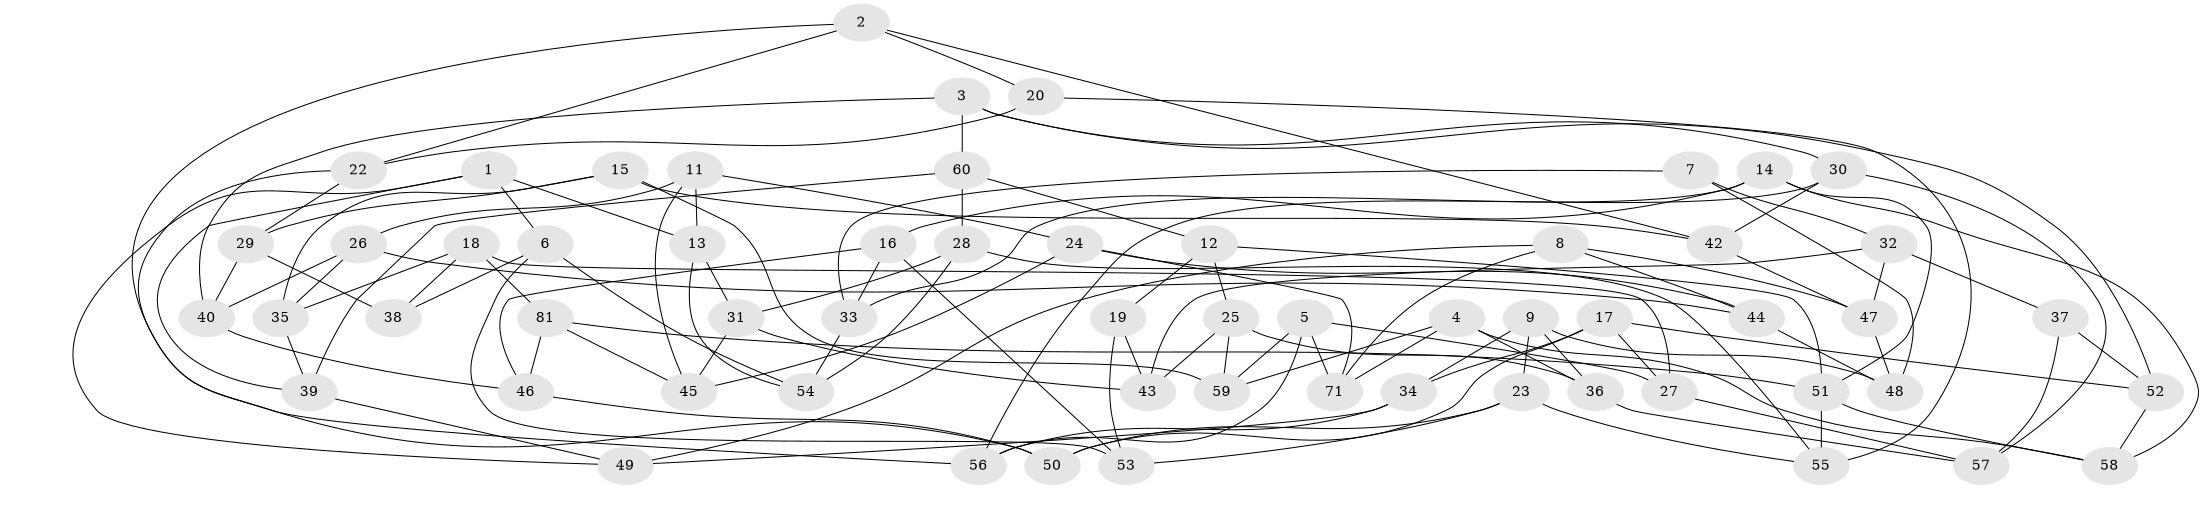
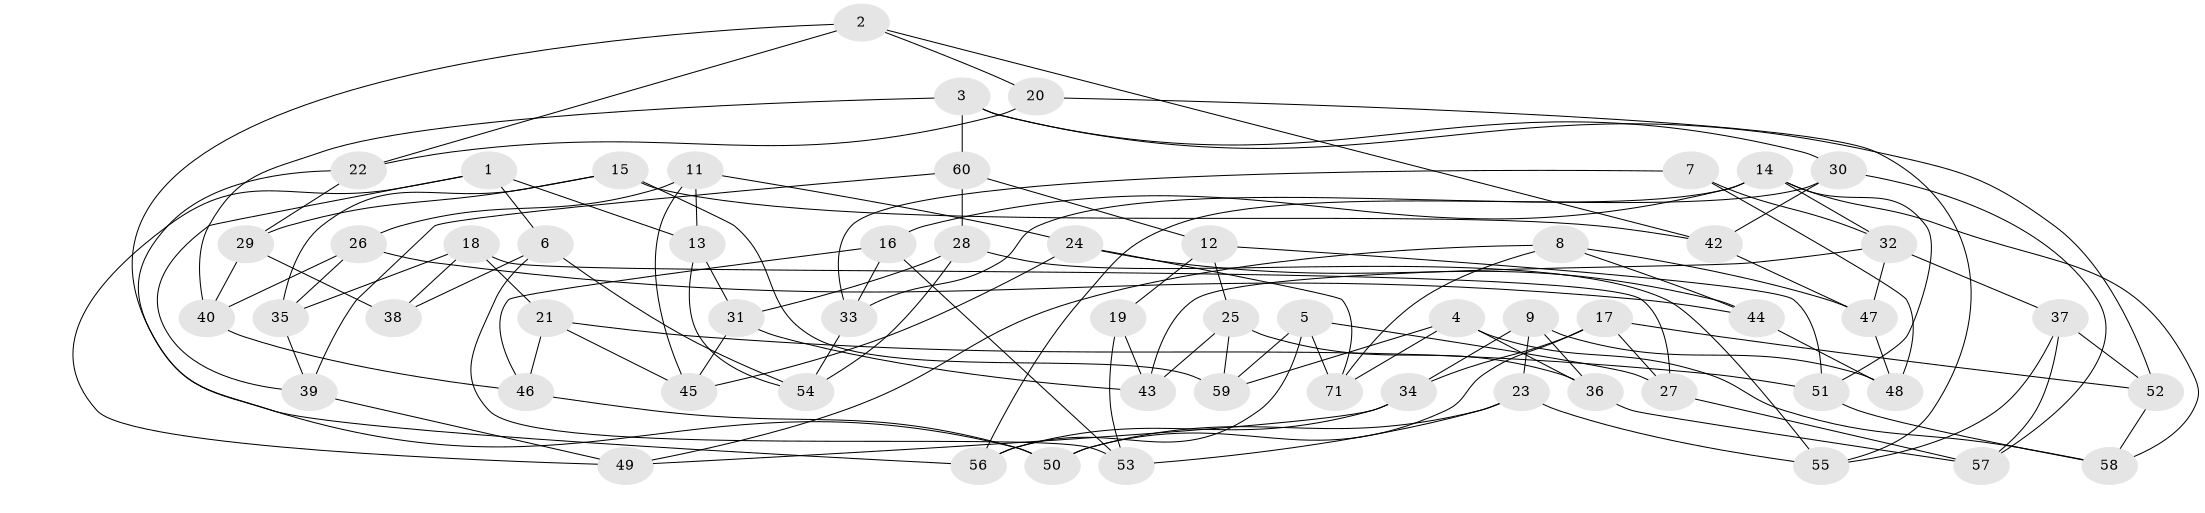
edge "14" -- "32": added
node "81": label "81" -> "21"
edge "51" -- "55": now "37" -- "55"
